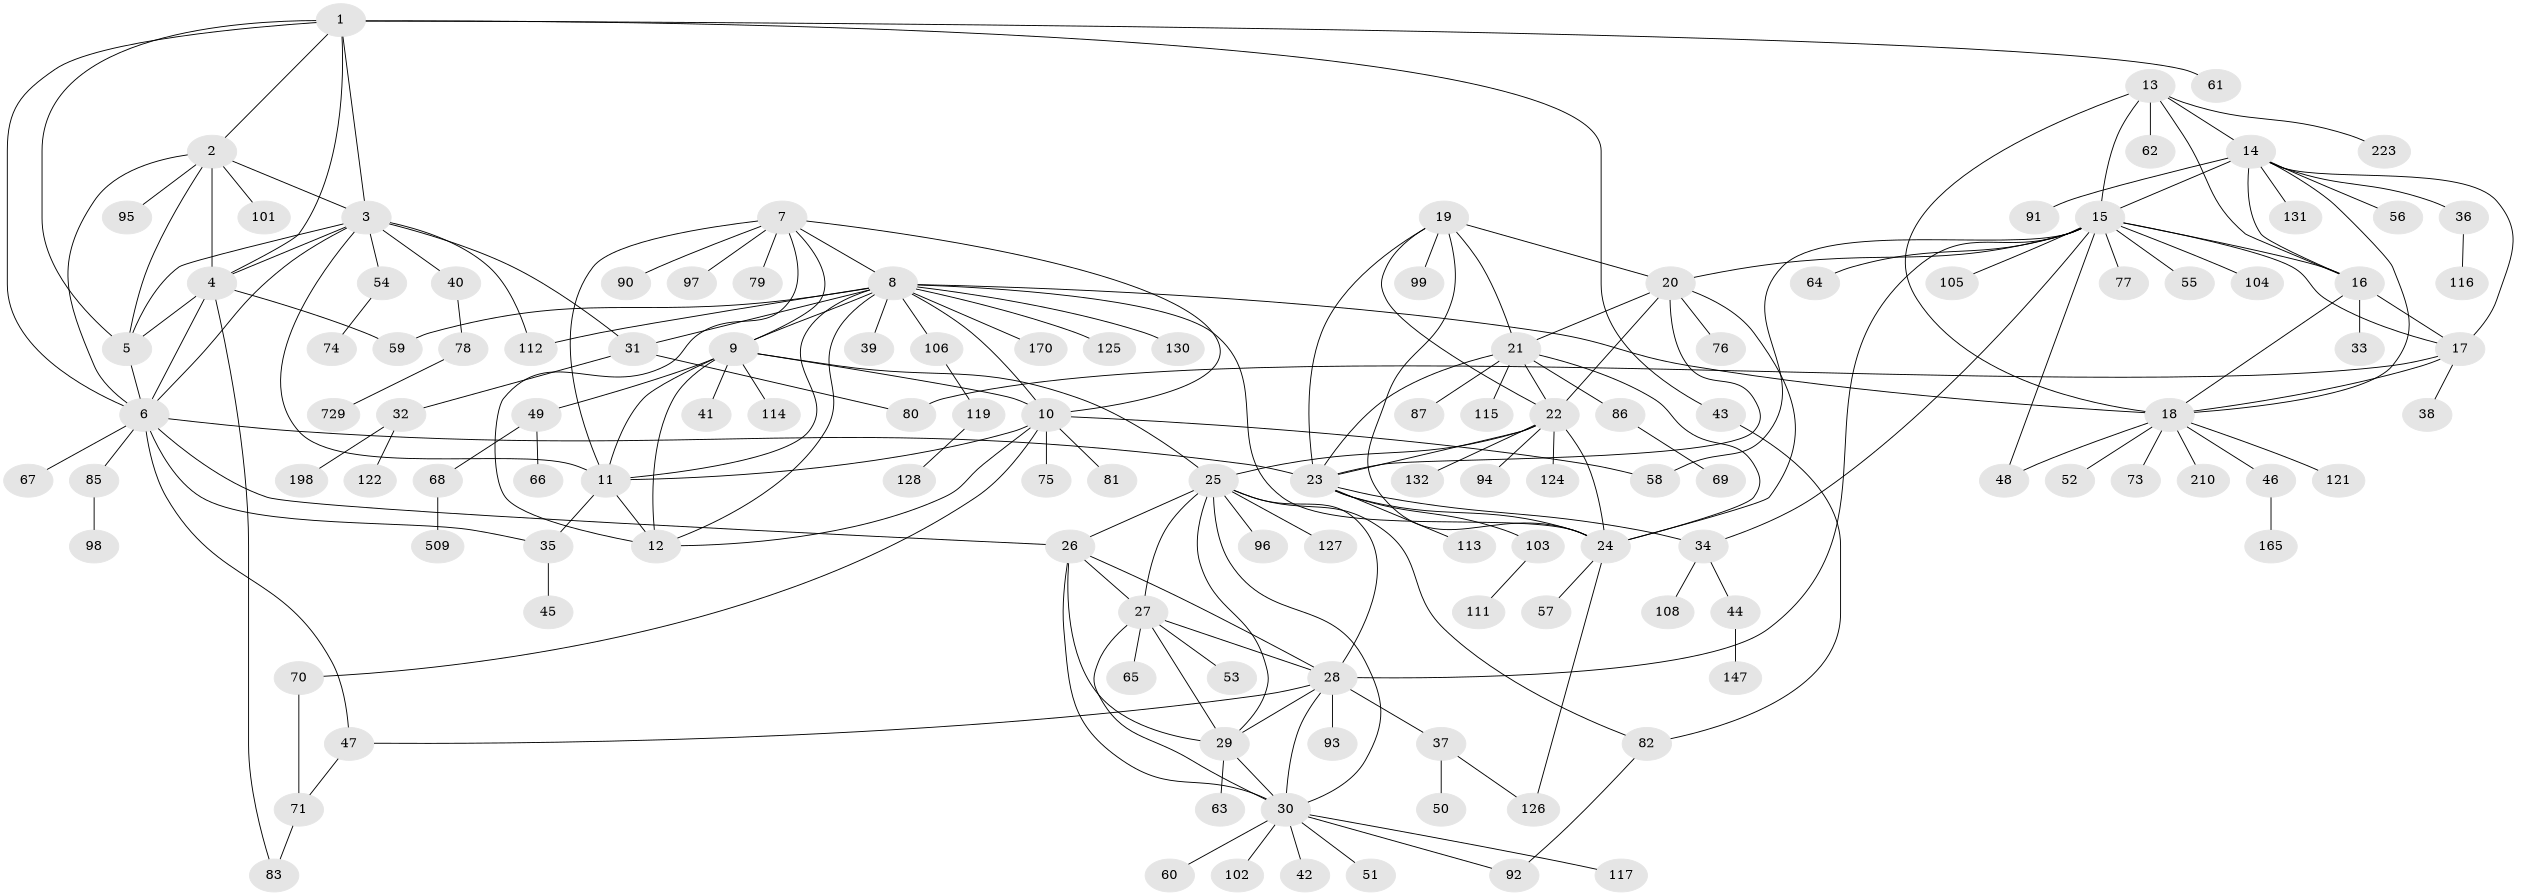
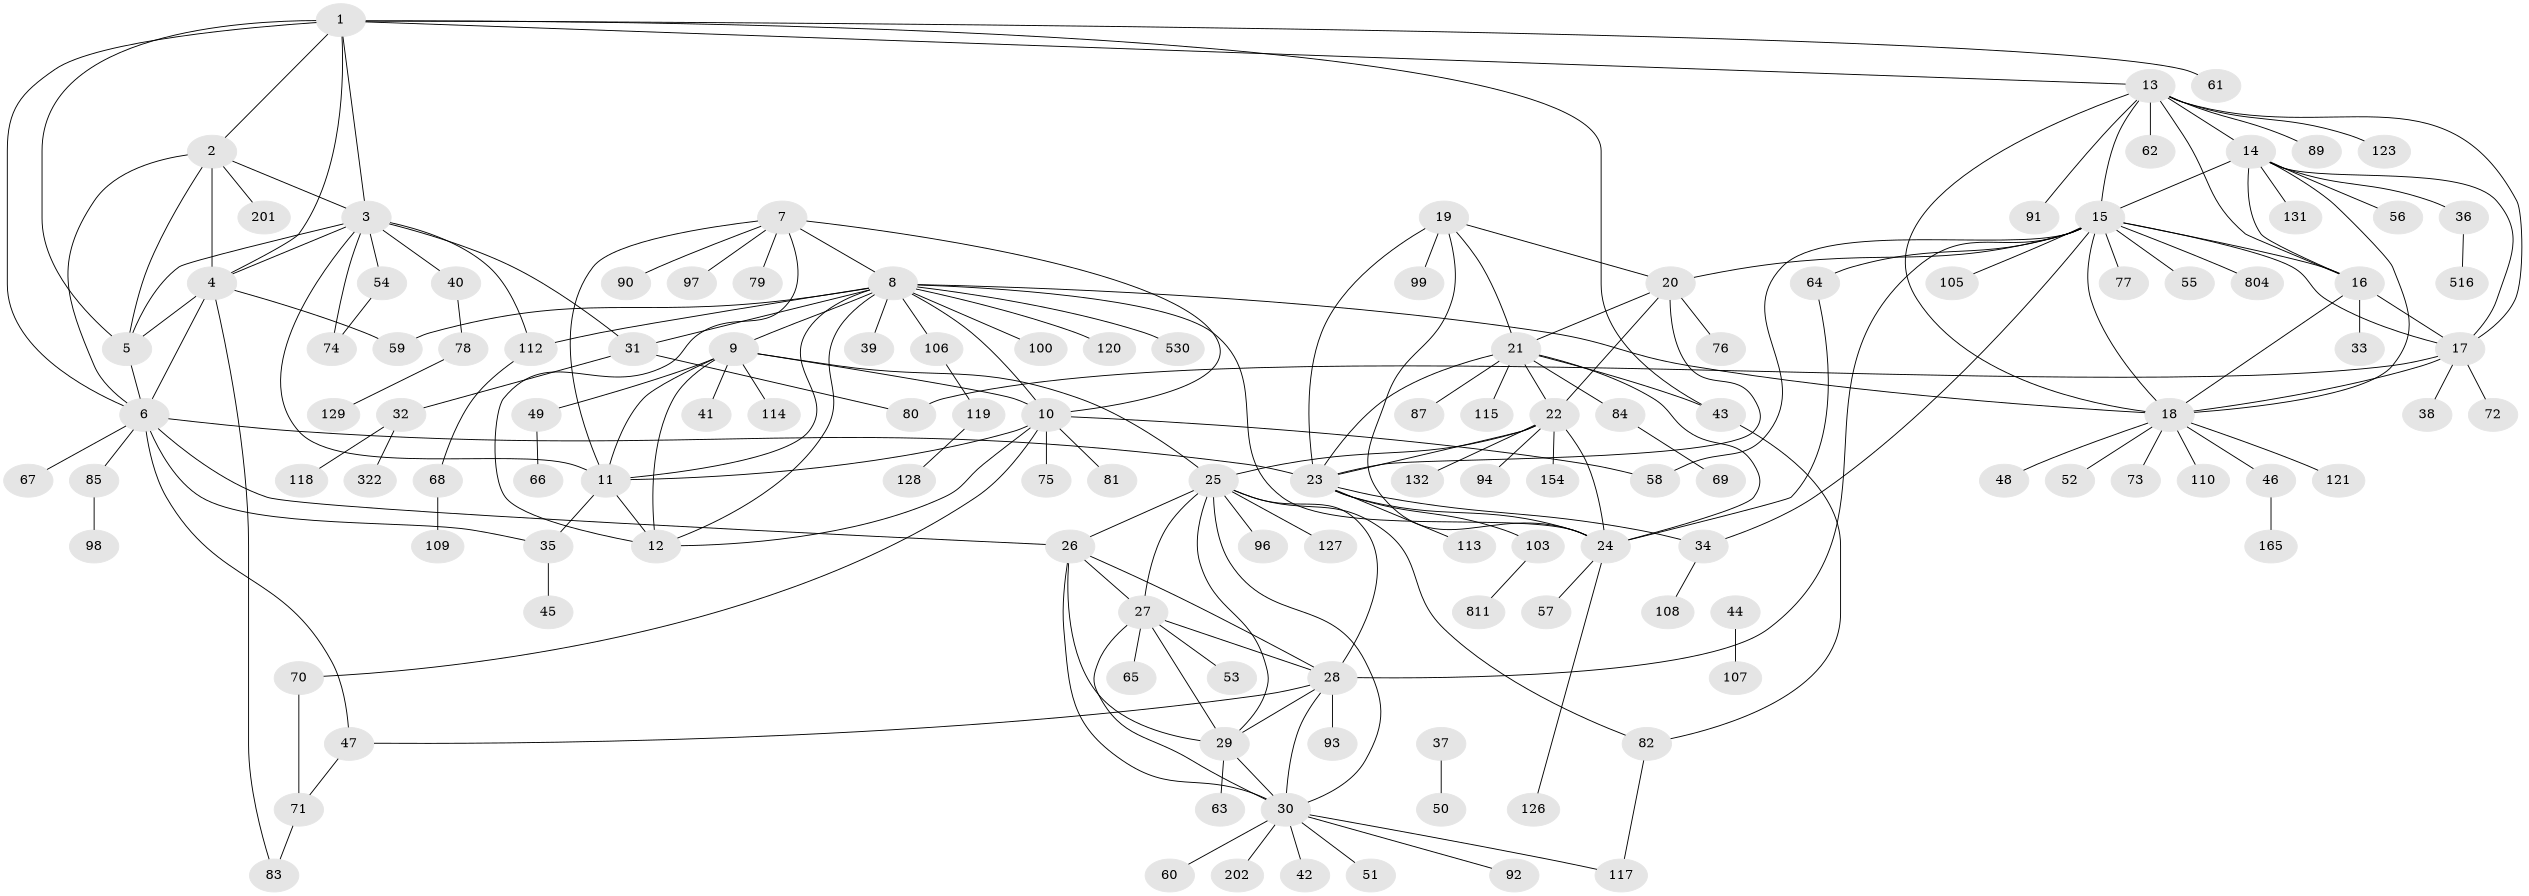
edge "1" -- "13": added
edge "13" -- "17": added
node "89": added
node "223": label "223" -> "123"
edge "14" -- "91": now "13" -- "91"
node "95": removed
node "101": label "101" -> "201"
node "104": label "104" -> "804"
node "116": label "116" -> "516"
edge "7" -- "9": removed
edge "3" -- "6": now "3" -- "74"
edge "19" -- "22": removed
node "170": label "170" -> "100"
node "125": label "125" -> "120"
node "130": label "130" -> "530"
edge "15" -- "48": now "15" -- "18"
edge "21" -- "43": added
node "729": label "729" -> "129"
node "86": label "86" -> "84"
node "72": added
edge "49" -- "68": now "112" -- "68"
edge "20" -- "24": now "64" -- "24"
node "198": label "198" -> "118"
node "122": label "122" -> "322"
node "124": label "124" -> "154"
node "210": label "210" -> "110"
node "509": label "509" -> "109"
edge "34" -- "44": removed
node "111": label "111" -> "811"
node "147": label "147" -> "107"
edge "28" -- "37": removed
edge "37" -- "126": removed
edge "82" -- "92": now "82" -- "117"
node "102": label "102" -> "202"
